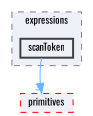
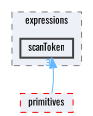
edge "scanToken" -> "primitives": reversed
